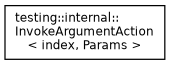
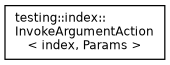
node "testing::internal:: InvokeArgumentAction < index, Params >": label "testing::internal:: InvokeArgumentAction < index, Params >" -> "testing::index:: InvokeArgumentAction < index, Params >"
